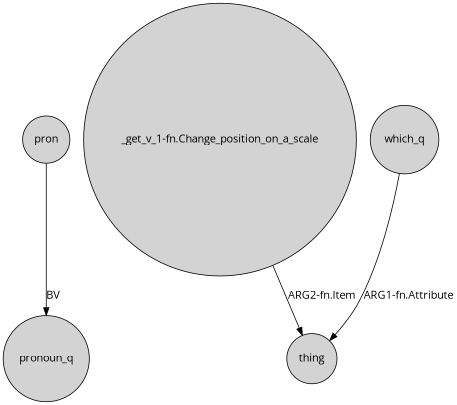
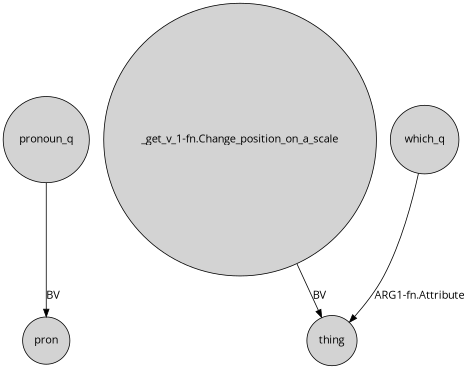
edge "pron" -> "pronoun_q": reversed
edge "_get_v_1-fn.Change_position_on_a_scale" -> "thing": label "ARG2-fn.Item" -> "BV"
